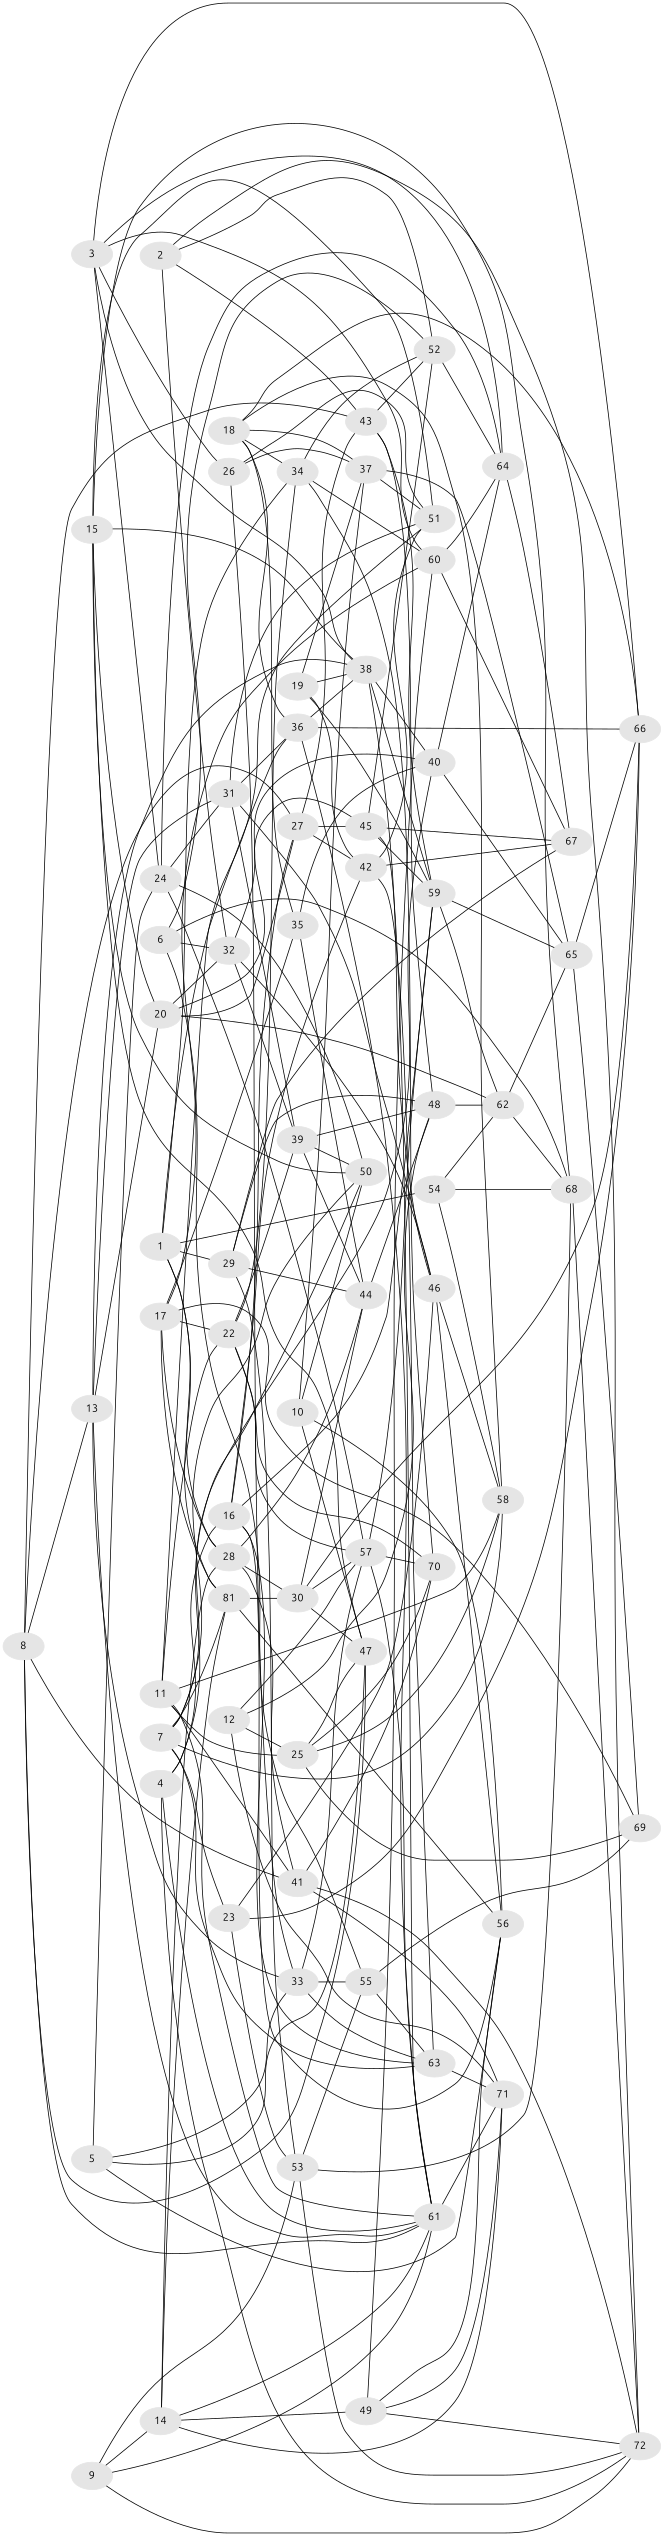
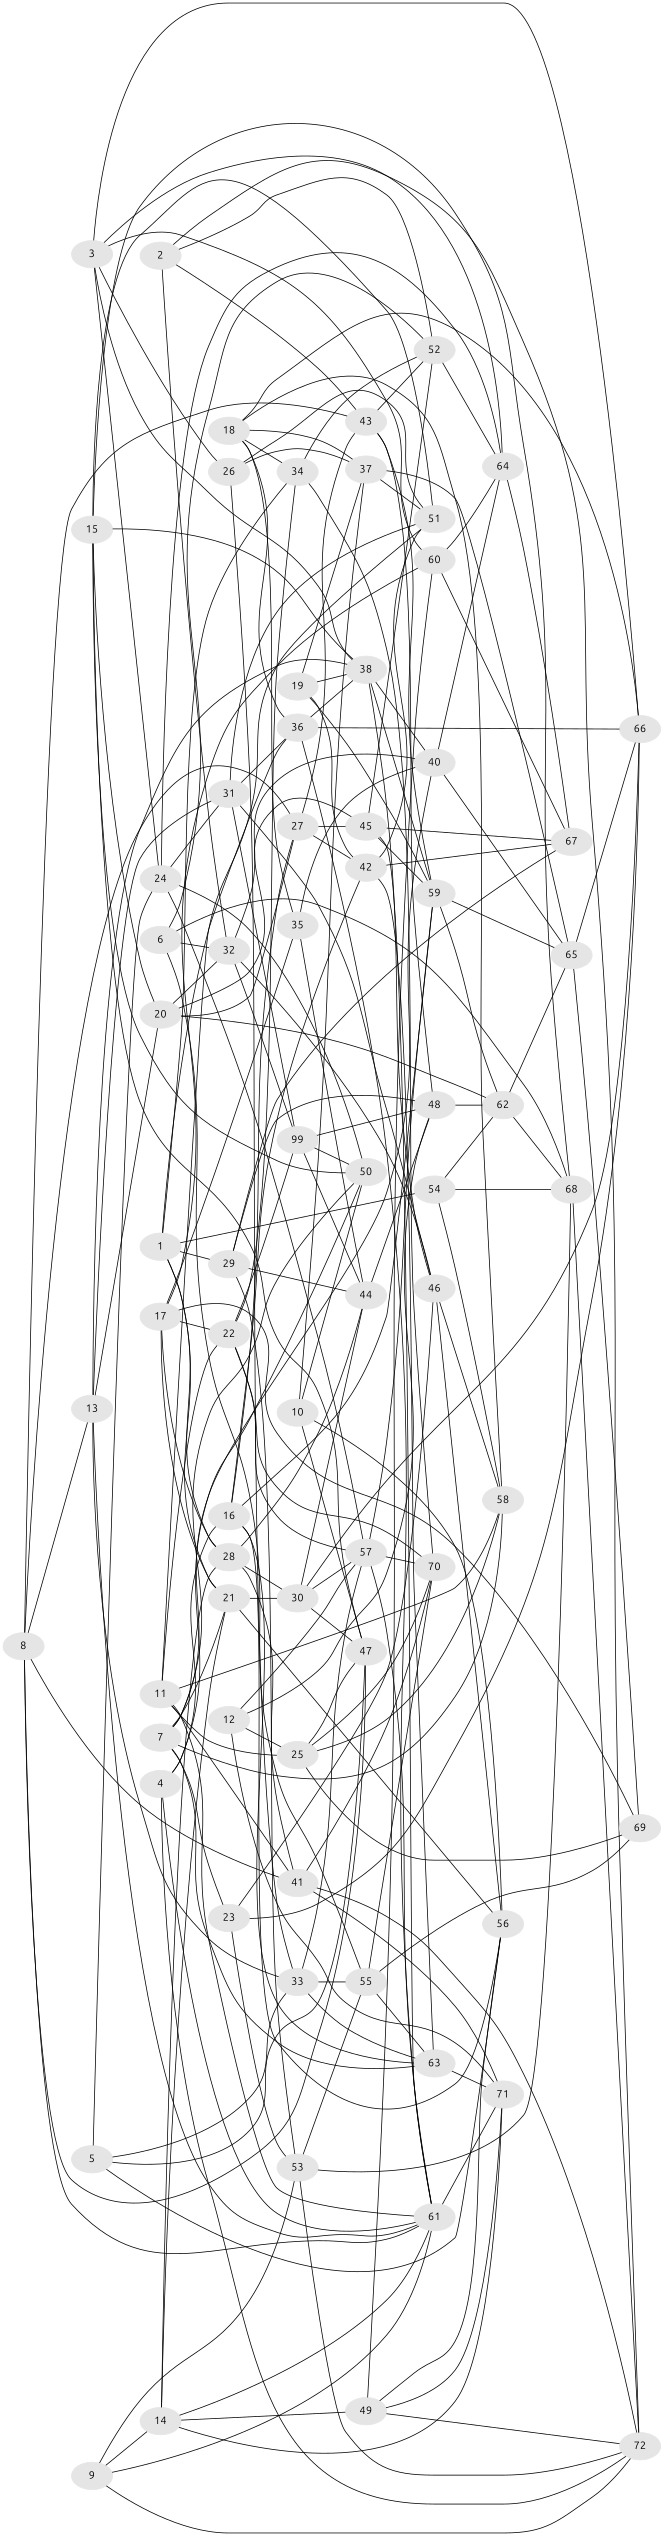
edge "34" -- "60": removed
node "39": label "39" -> "99"
node "81": label "81" -> "21"
edge "70" -- "55": added
